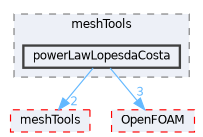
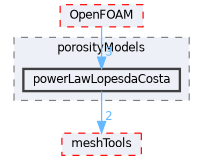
cluster "meshTools": label "meshTools" -> "porosityModels"
edge "powerLawLopesdaCosta" -> "OpenFOAM": reversed
